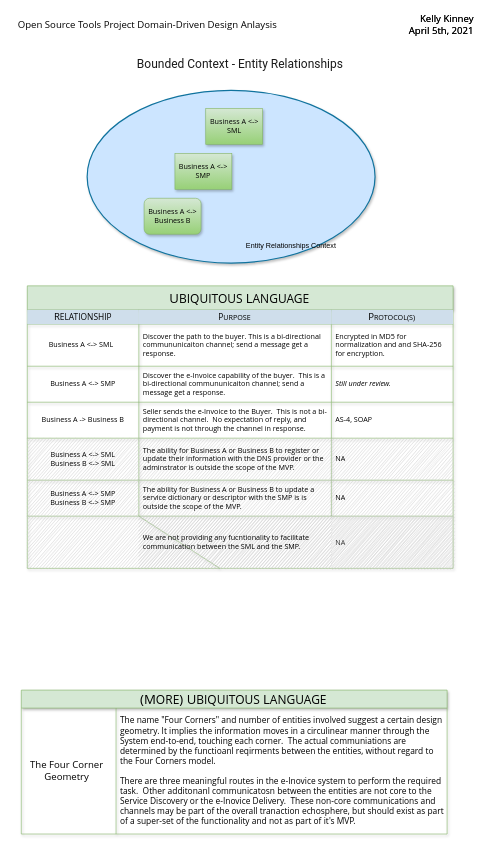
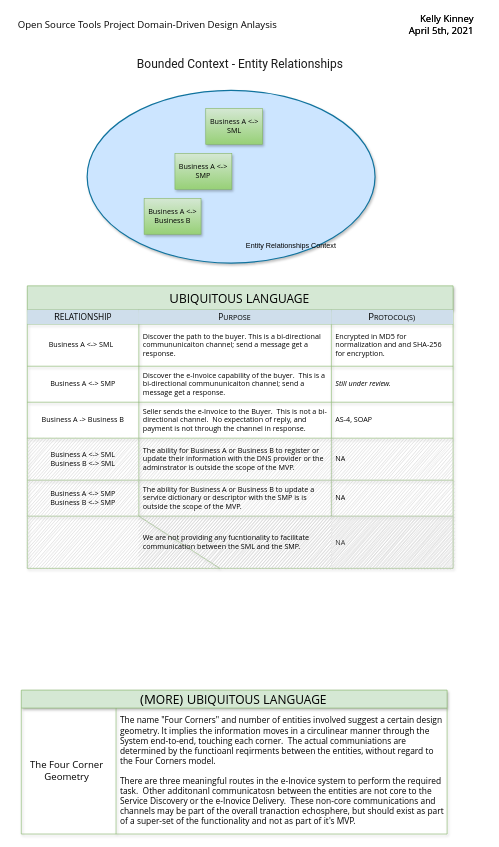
node "Business A <-> Business B": shape rounded rectangle -> rectangle
